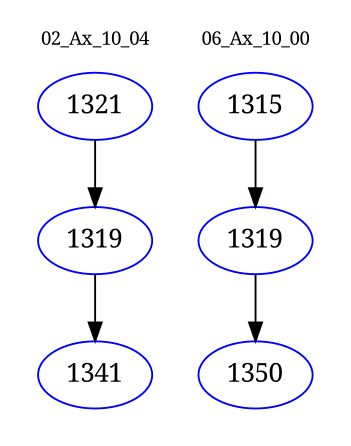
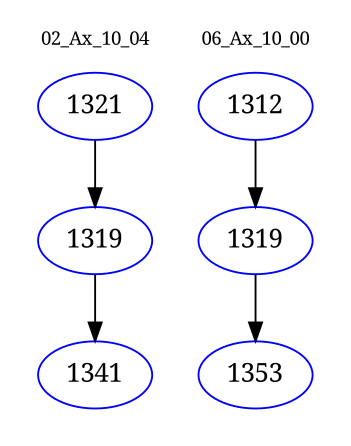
node "1315": label "1315" -> "1312"
node "1350": label "1350" -> "1353"
